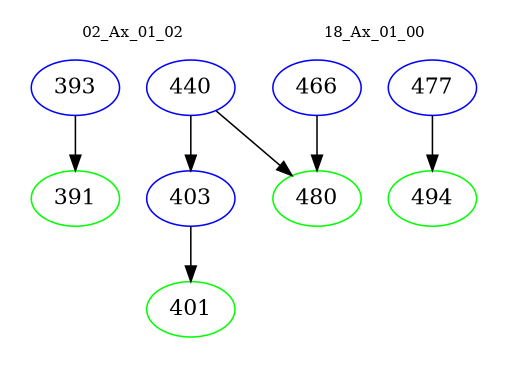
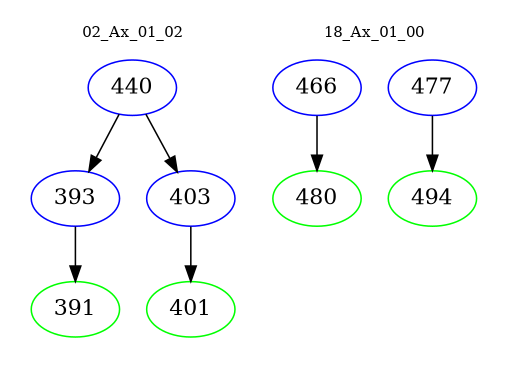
edge "440" -> "480": now "440" -> "393"
